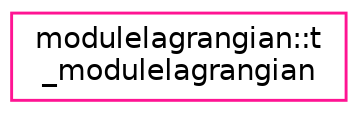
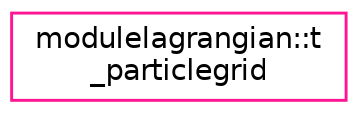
node "modulelagrangian::t _modulelagrangian": label "modulelagrangian::t _modulelagrangian" -> "modulelagrangian::t _particlegrid"
